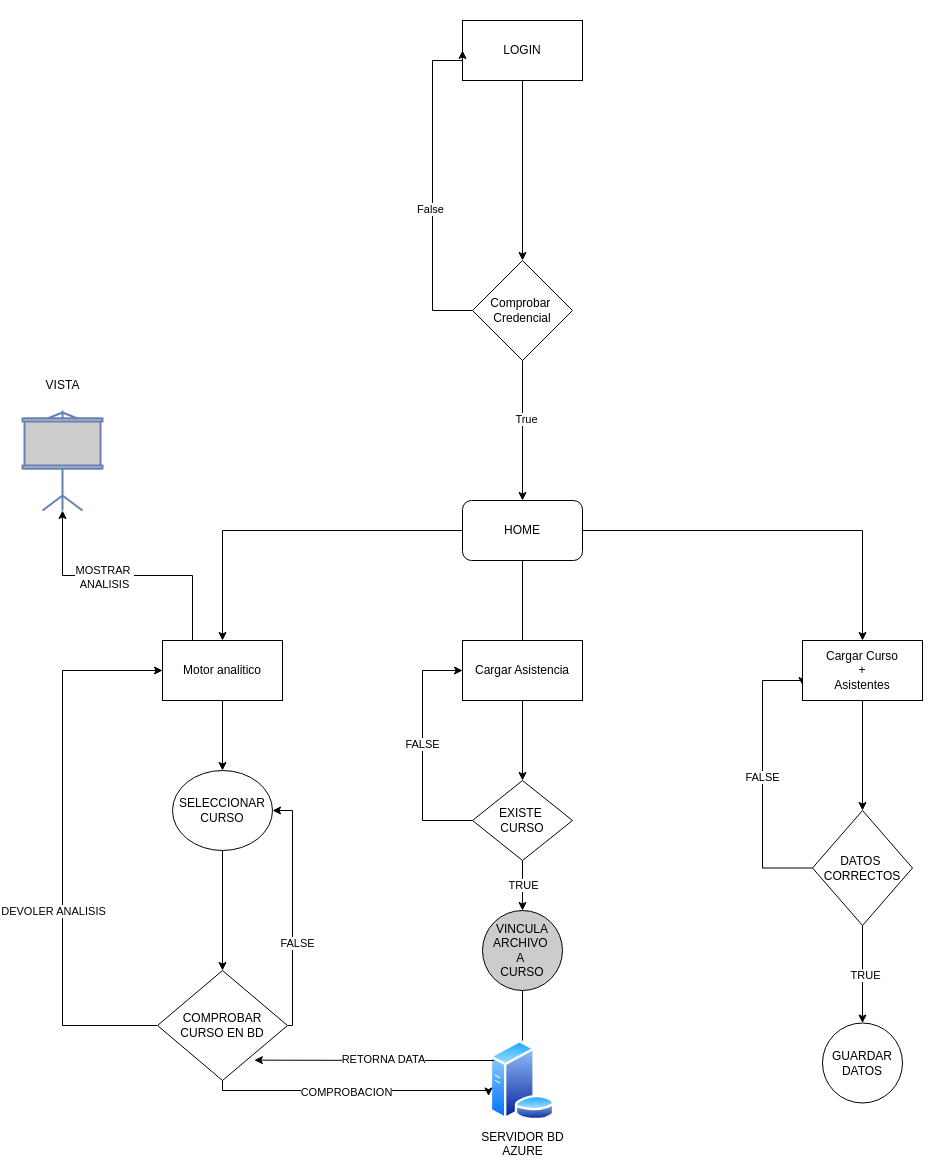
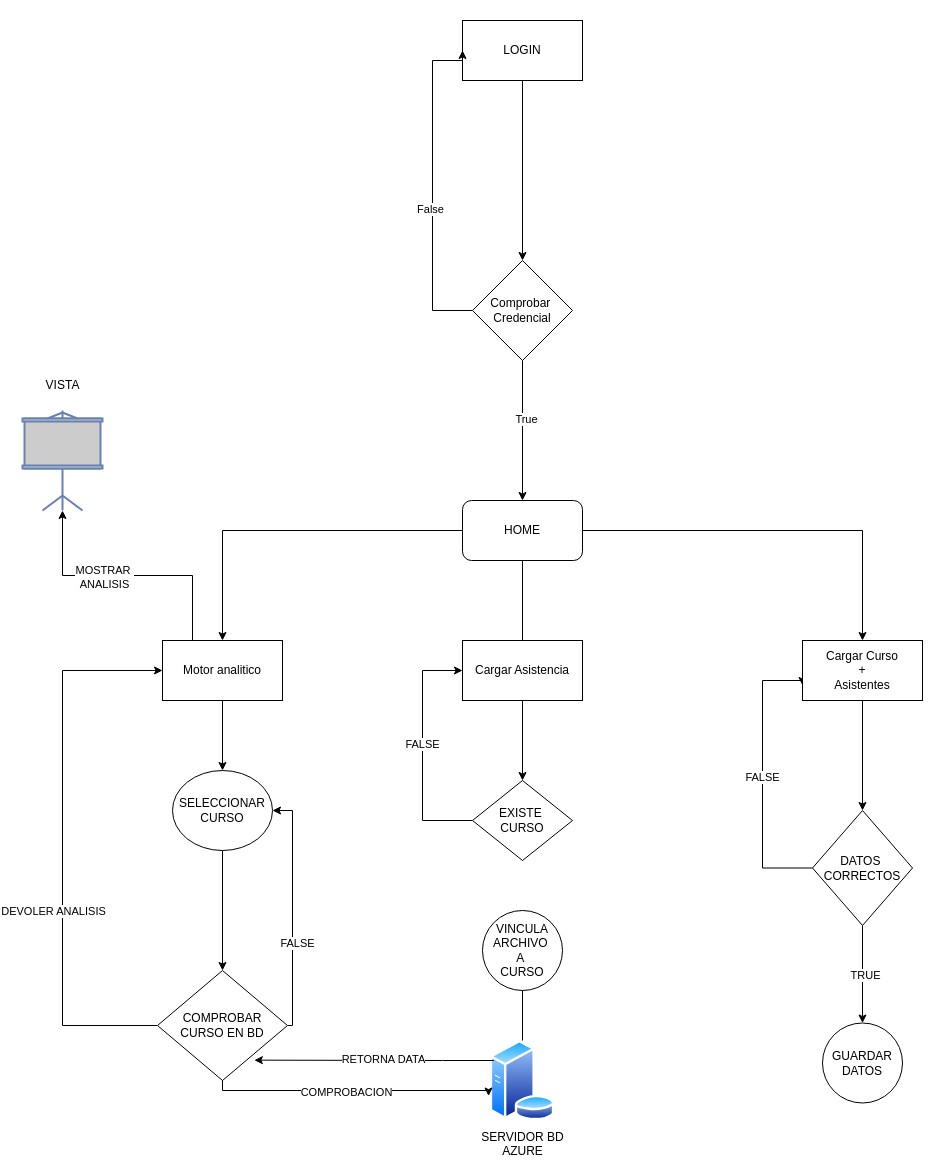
edge "EXISTE CURSO" -> "VINCULA ARCHIVO A CURSO": removed, label "TRUE"
node "VINCULA ARCHIVO A CURSO": fillcolor #cccccc -> #ffffff
